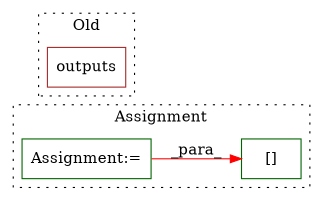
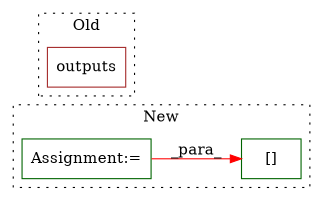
cluster "Assignment": label "Assignment" -> "New"
